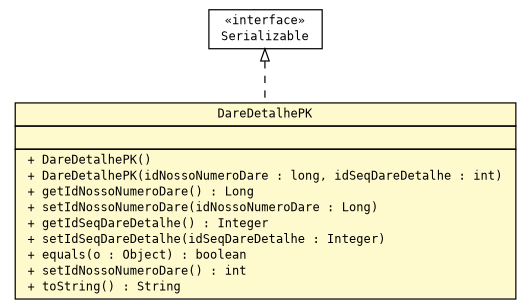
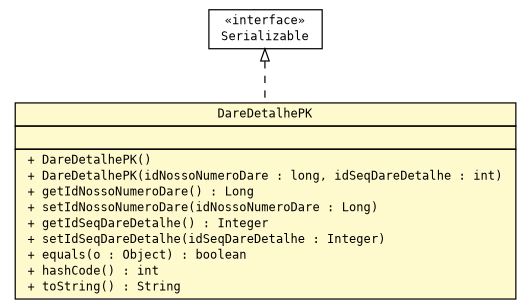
node "DareDetalhePK": text "+ setIdNossoNumeroDare() : int" -> "+ hashCode() : int"
